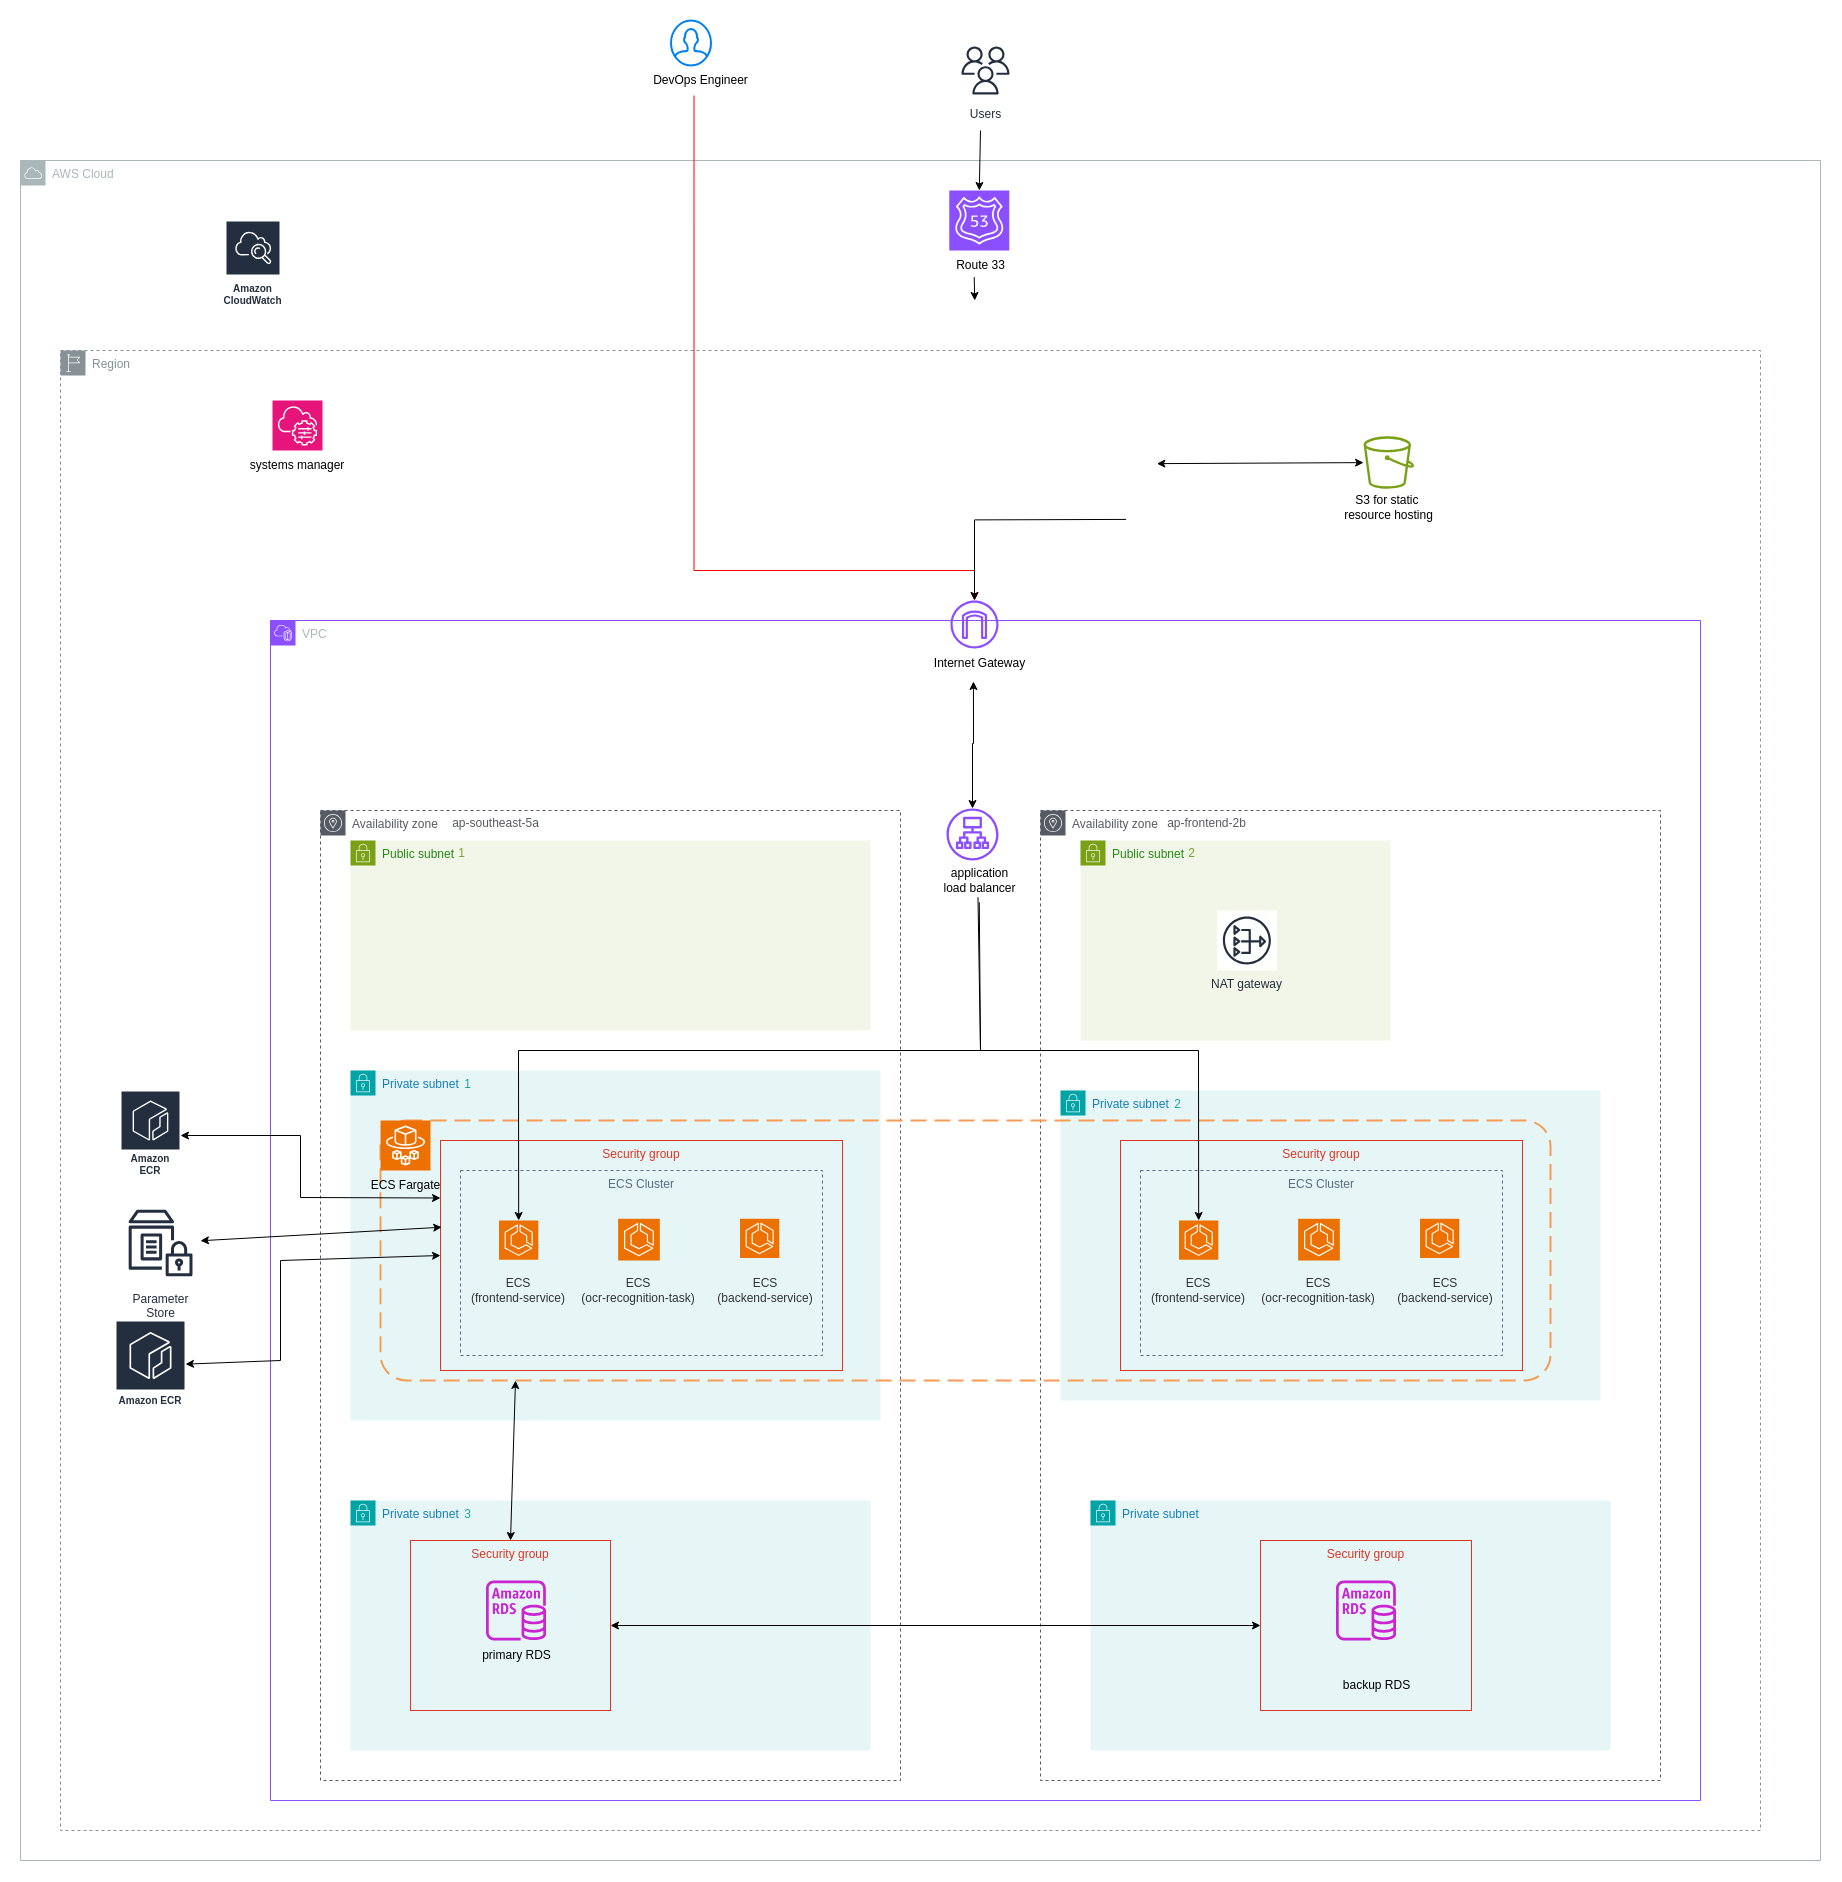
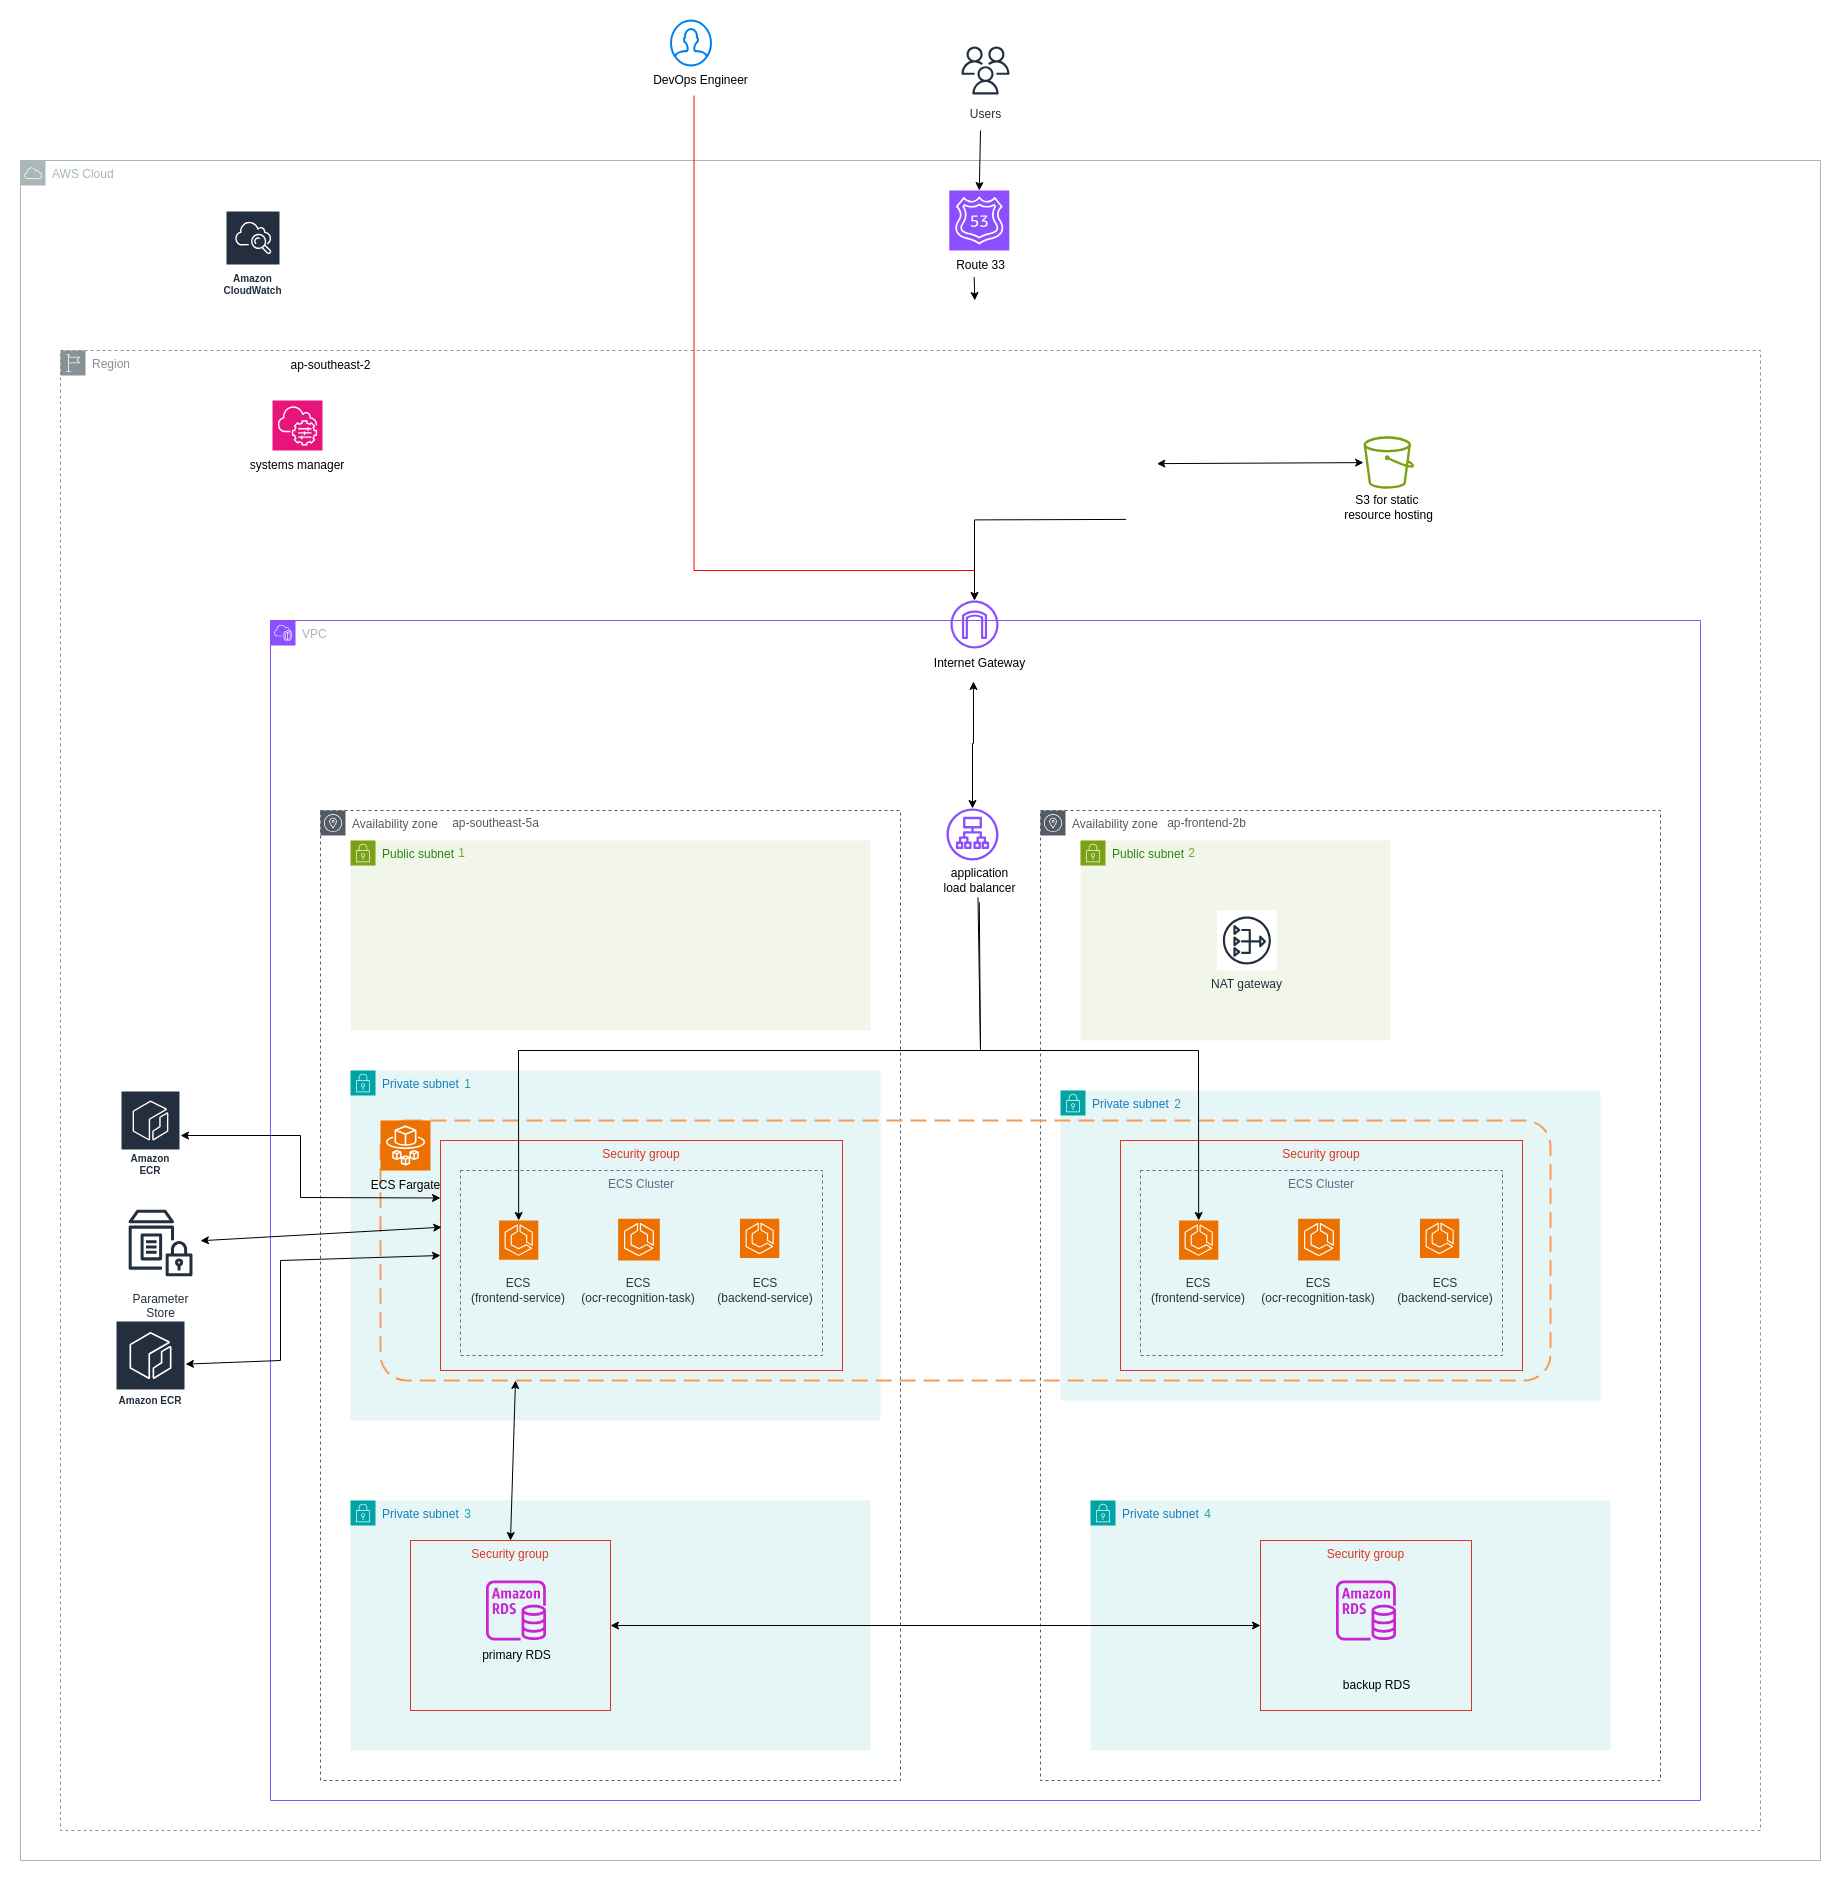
node "Amazon CloudWatch": moved (253, 266) -> (253, 256)
node "ap-southeast-2": added
node "4": added
